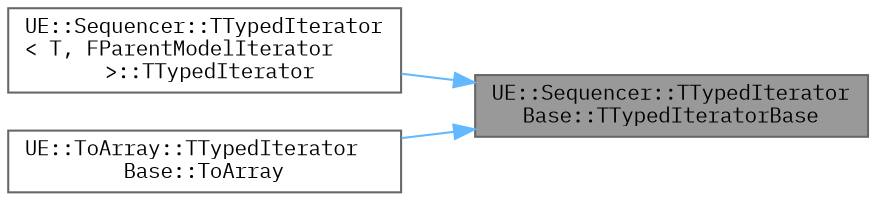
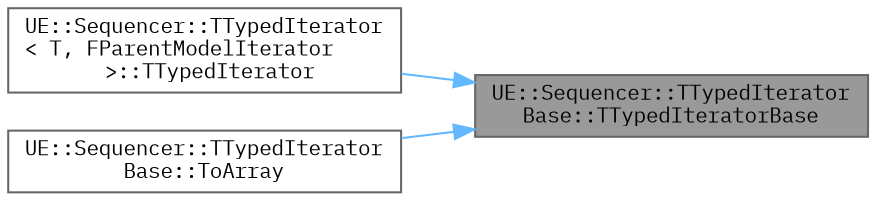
node "UE::ToArray::TTypedIterator Base::ToArray": label "UE::ToArray::TTypedIterator Base::ToArray" -> "UE::Sequencer::TTypedIterator Base::ToArray"
